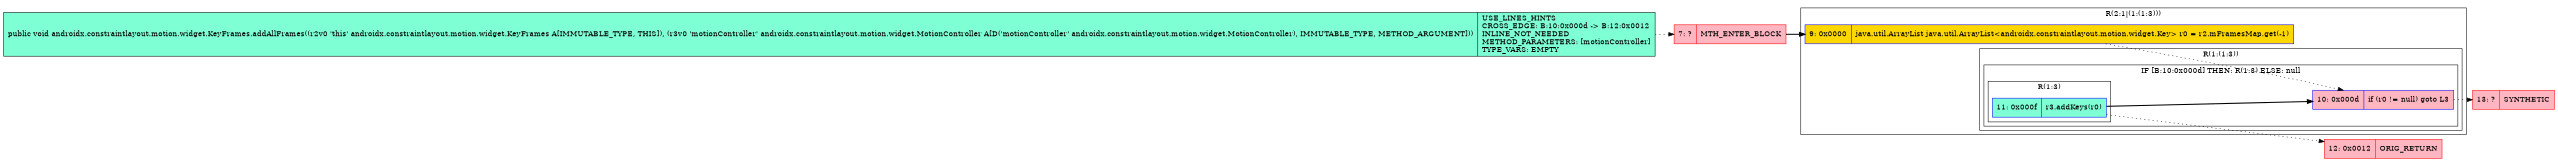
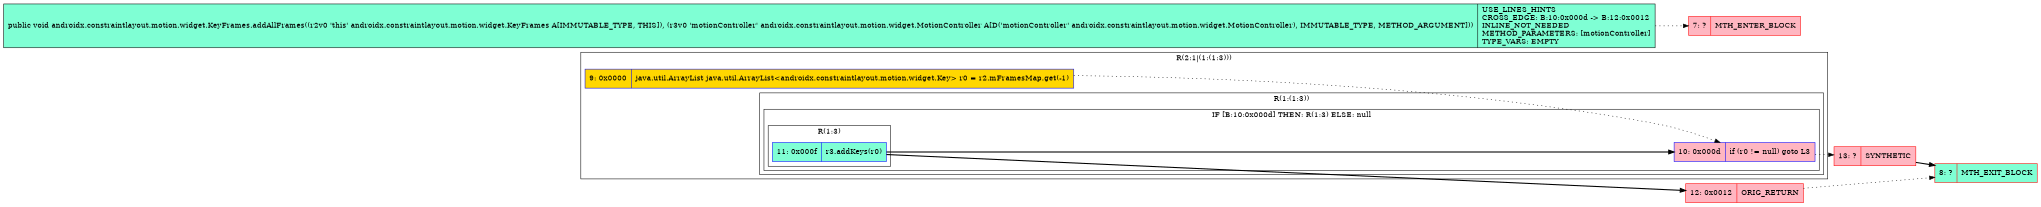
edge "7: ?" -> "9: 0x0000": removed
edge "11: 0x000f" -> "12: 0x0012": style dotted -> bold
node "8: ?": added
